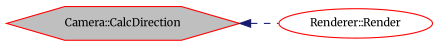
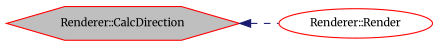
node "Camera::CalcDirection": label "Camera::CalcDirection" -> "Renderer::CalcDirection"
